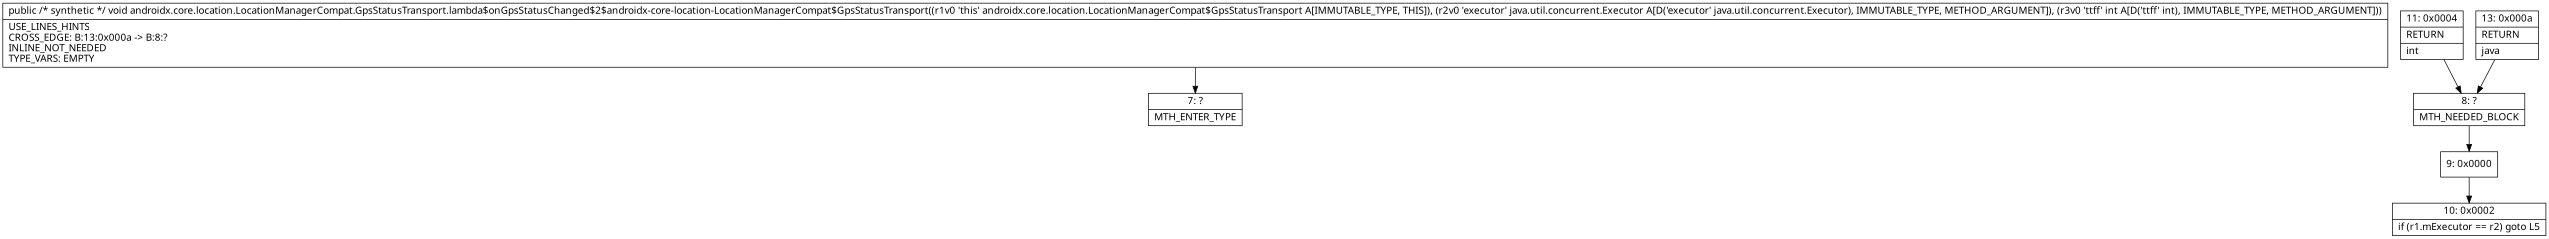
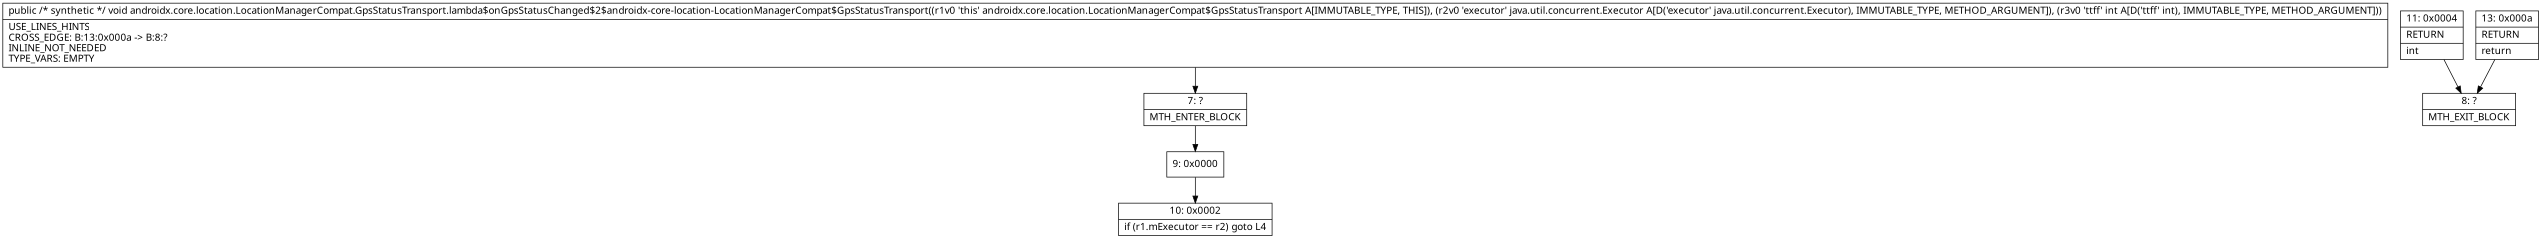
node "13: 0x000a": text "java" -> "return"
node "7: ?": text "MTH_ENTER_TYPE" -> "MTH_ENTER_BLOCK"
node "8: ?": text "MTH_NEEDED_BLOCK" -> "MTH_EXIT_BLOCK"
edge "8: ?" -> "9: 0x0000": now "7: ?" -> "9: 0x0000"
node "10: 0x0002": text "if (r1.mExecutor == r2) goto L5" -> "if (r1.mExecutor == r2) goto L4"
